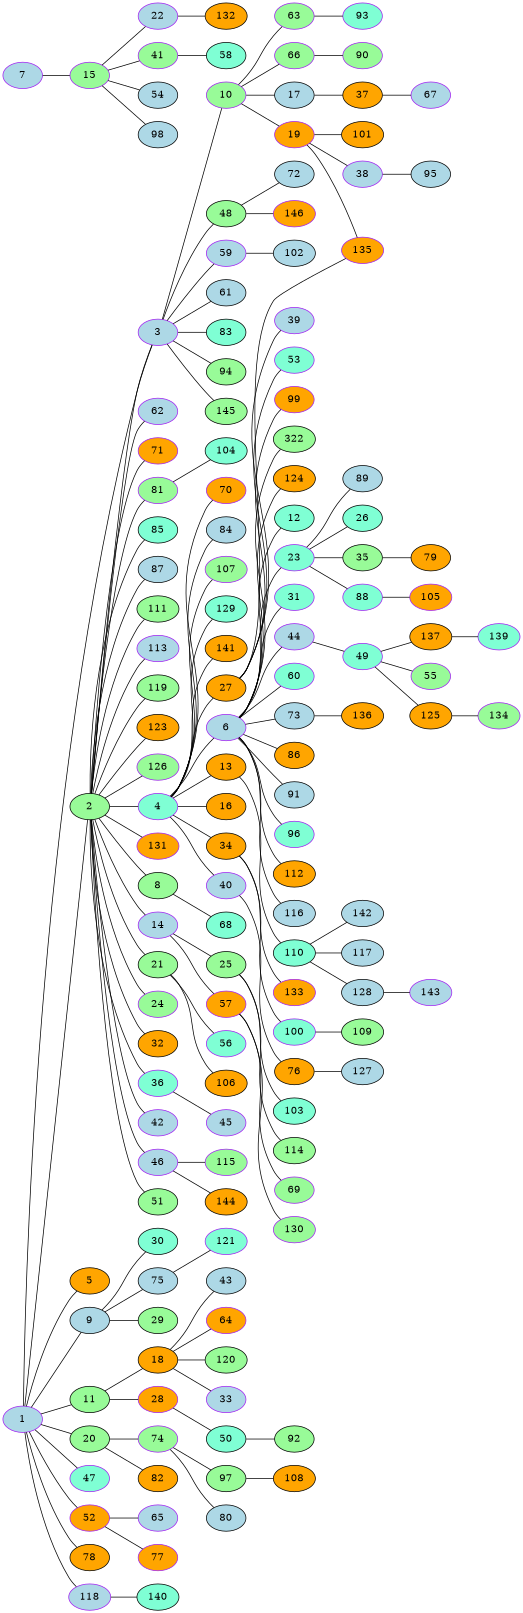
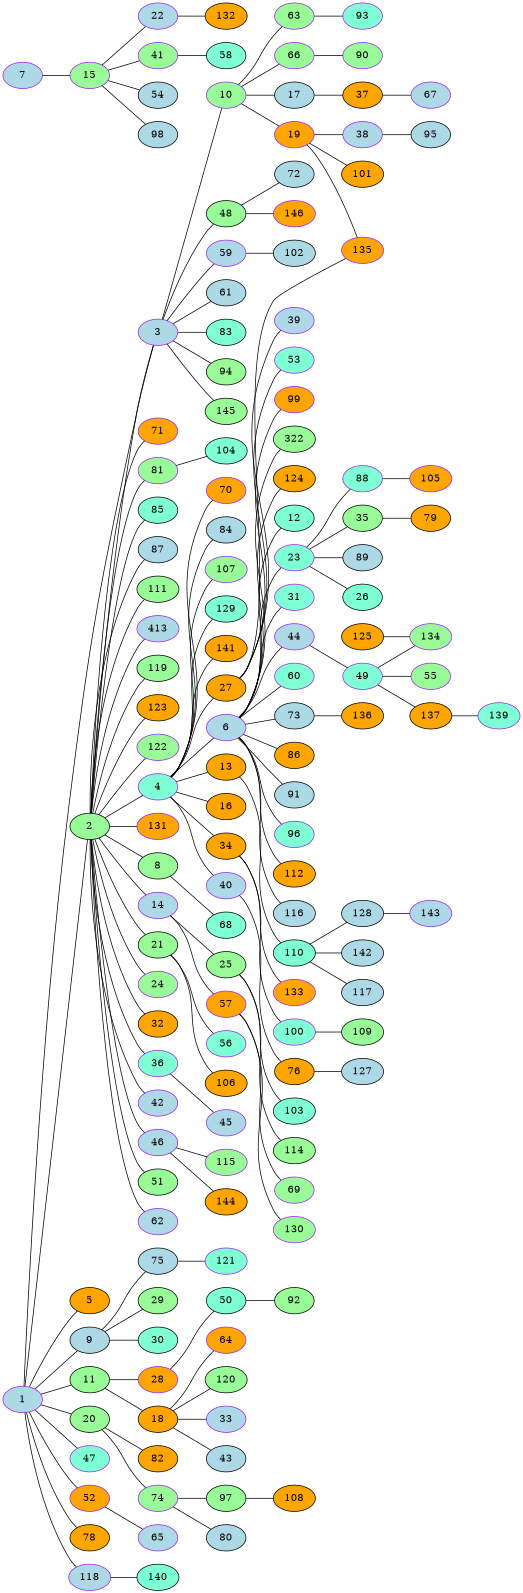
node "113": label "113" -> "413"
edge "49" -- "125": now "49" -- "134"
node "126": label "126" -> "122"
node "77": removed
